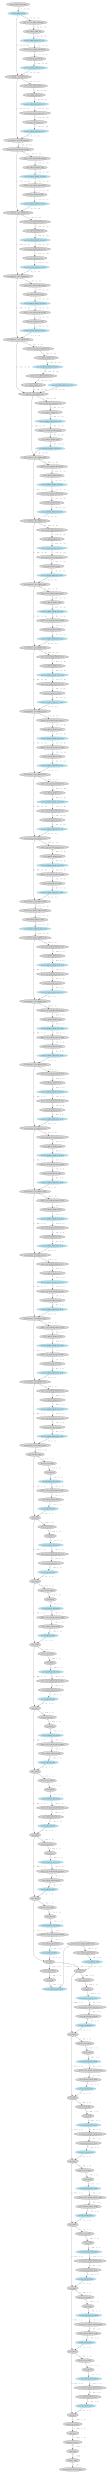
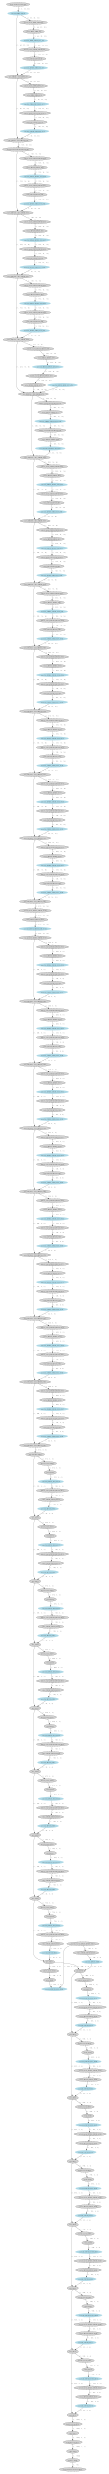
edge "conv2d_IW128_OW32_G23_#81" -> "cat_IW[256, 32]_OW288_#82": reversed
